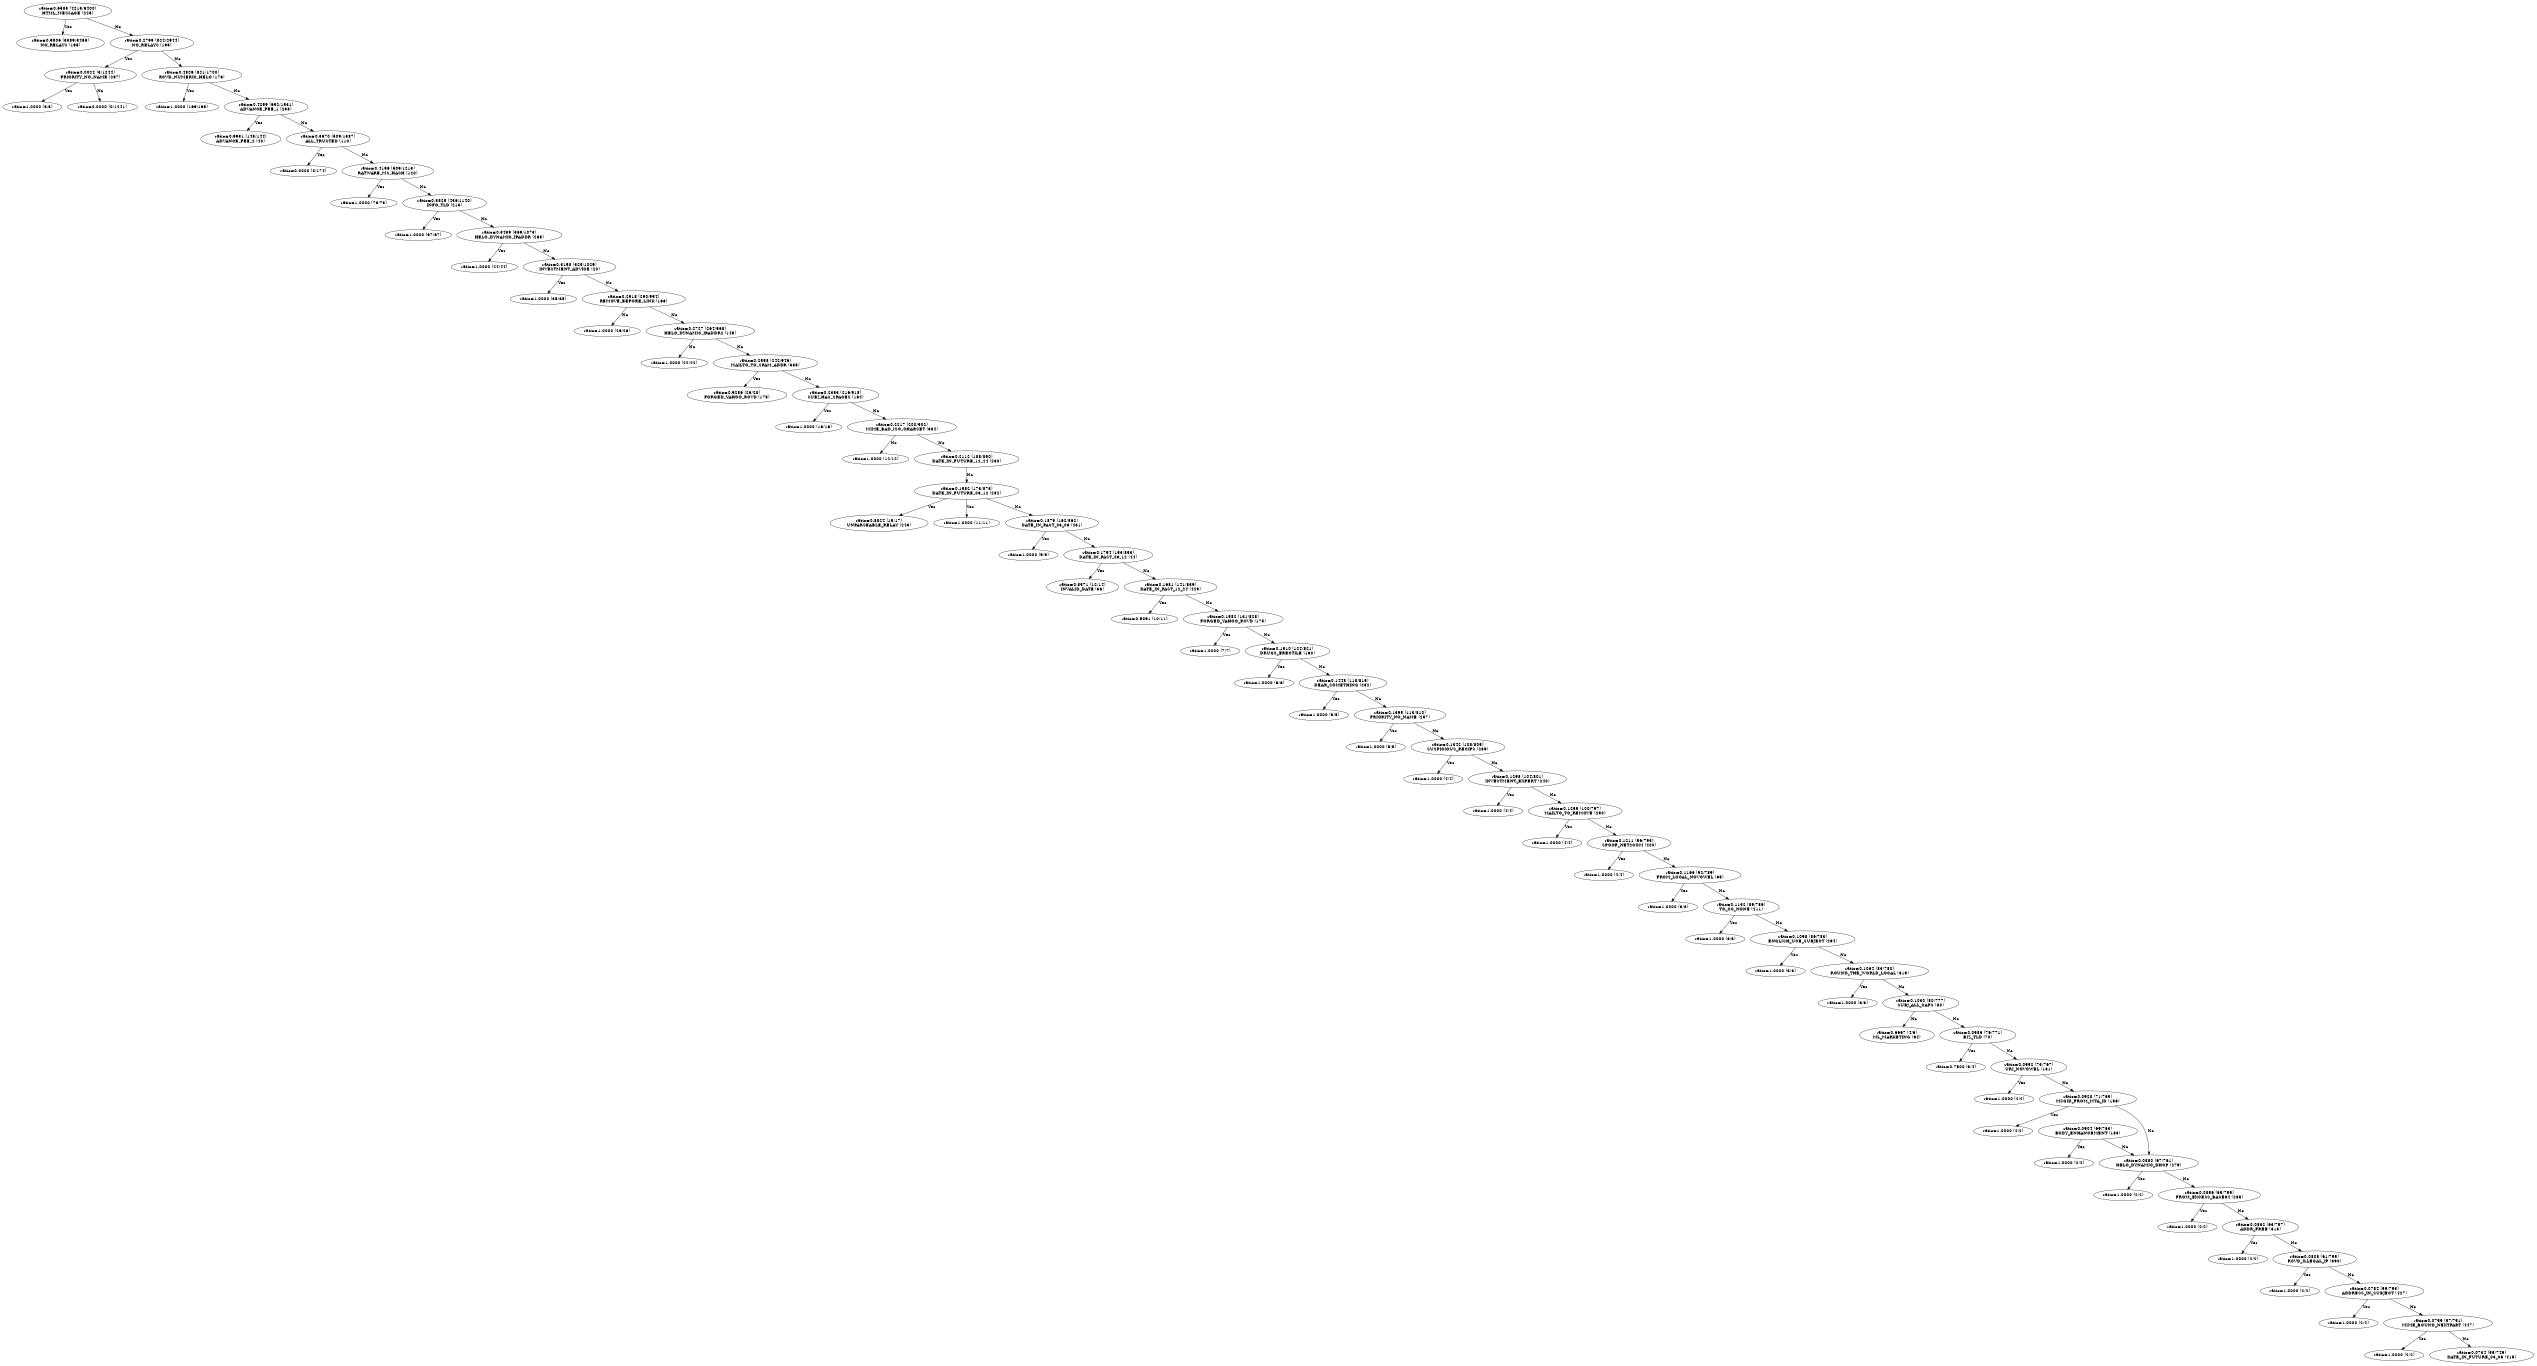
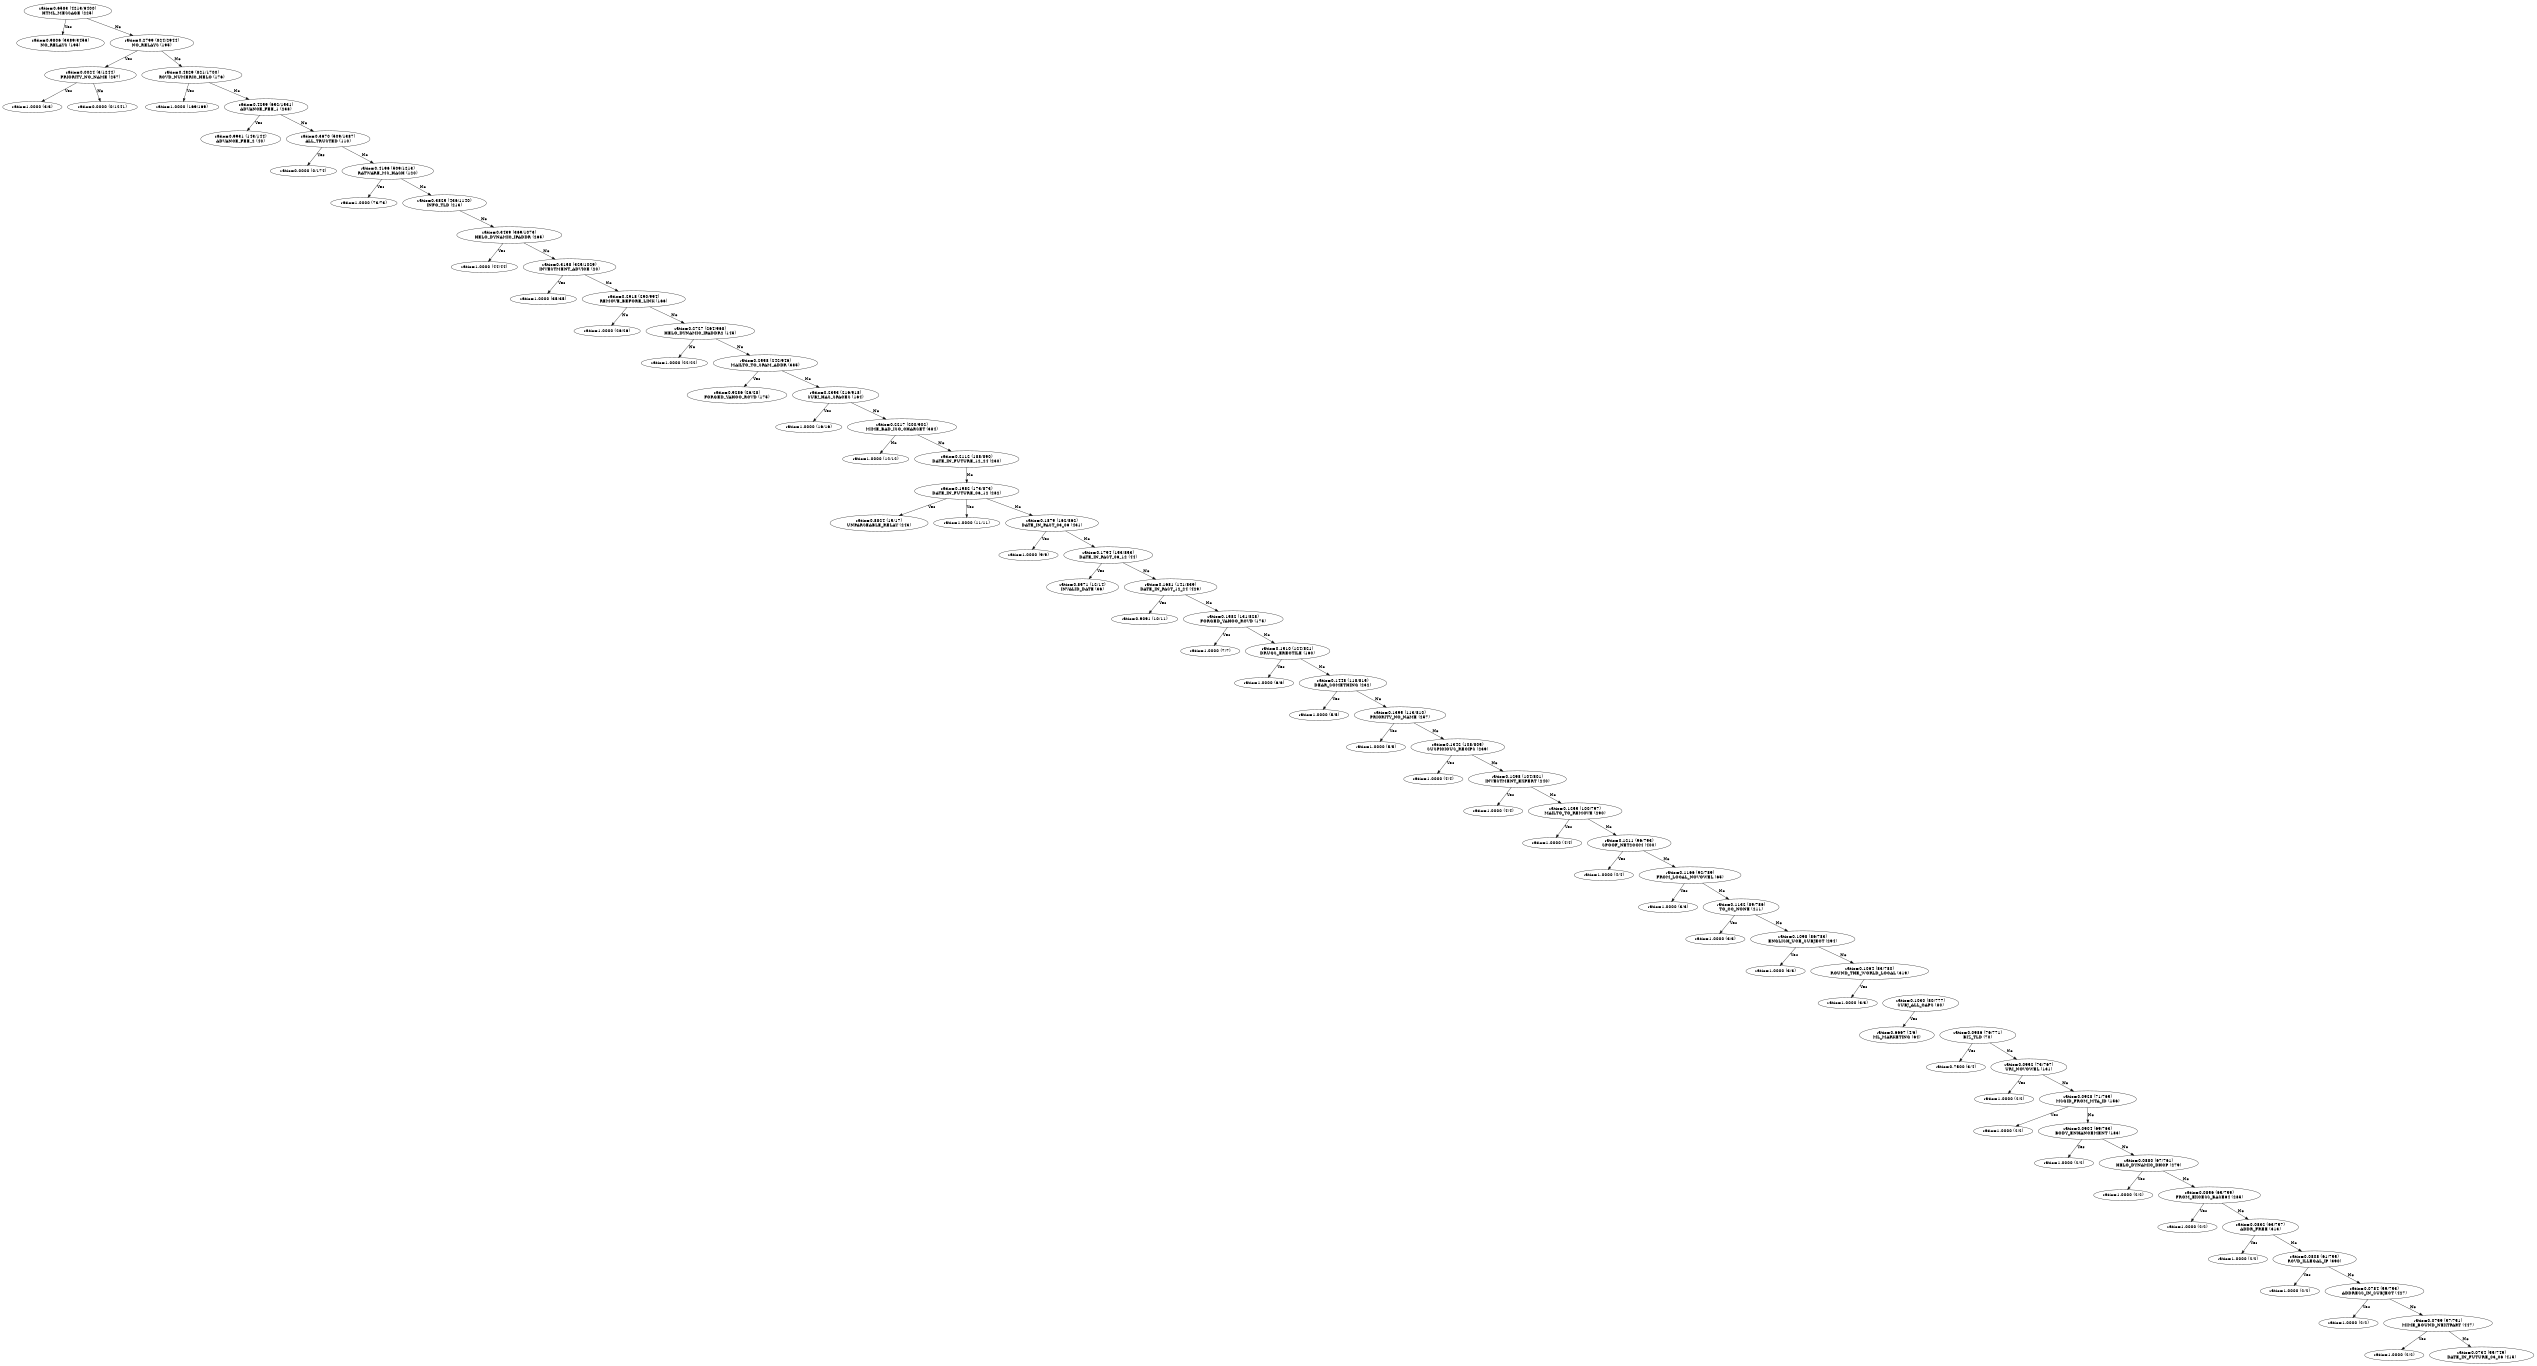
node "ratio=1.0000 (67/67)": removed
edge "ratio=0.1064 (83/780) ROUND_THE_WORLD_LOCAL (319)" -> "ratio=0.1030 (80/777) SUBJ_ALL_CAPS (80)": removed, label "No"
edge "ratio=0.1030 (80/777) SUBJ_ALL_CAPS (80)" -> "ratio=0.0986 (76/771) BIZ_TLD (70)": removed, label "No"
edge "ratio=0.1030 (80/777) SUBJ_ALL_CAPS (80)" -> "ratio=0.6667 (4/6) ML_MARKETING (64)": label "No" -> "Yes"
edge "ratio=0.0928 (71/765) MSGID_FROM_MTA_ID (156)" -> "ratio=0.0880 (67/761) HELO_DYNAMIC_DHCP (279)": now "ratio=0.0928 (71/765) MSGID_FROM_MTA_ID (156)" -> "ratio=0.0904 (69/763) BODY_ENHANCEMENT (183)"
